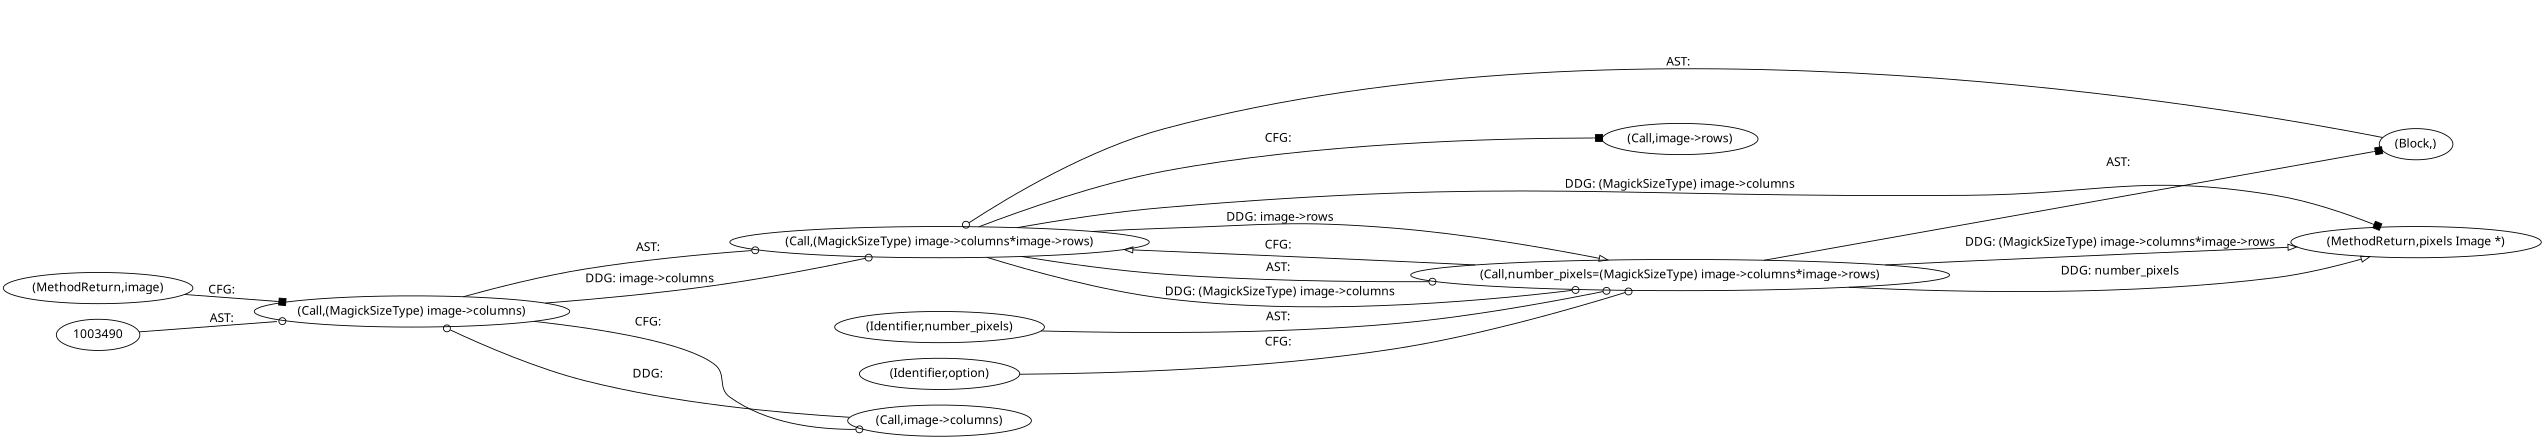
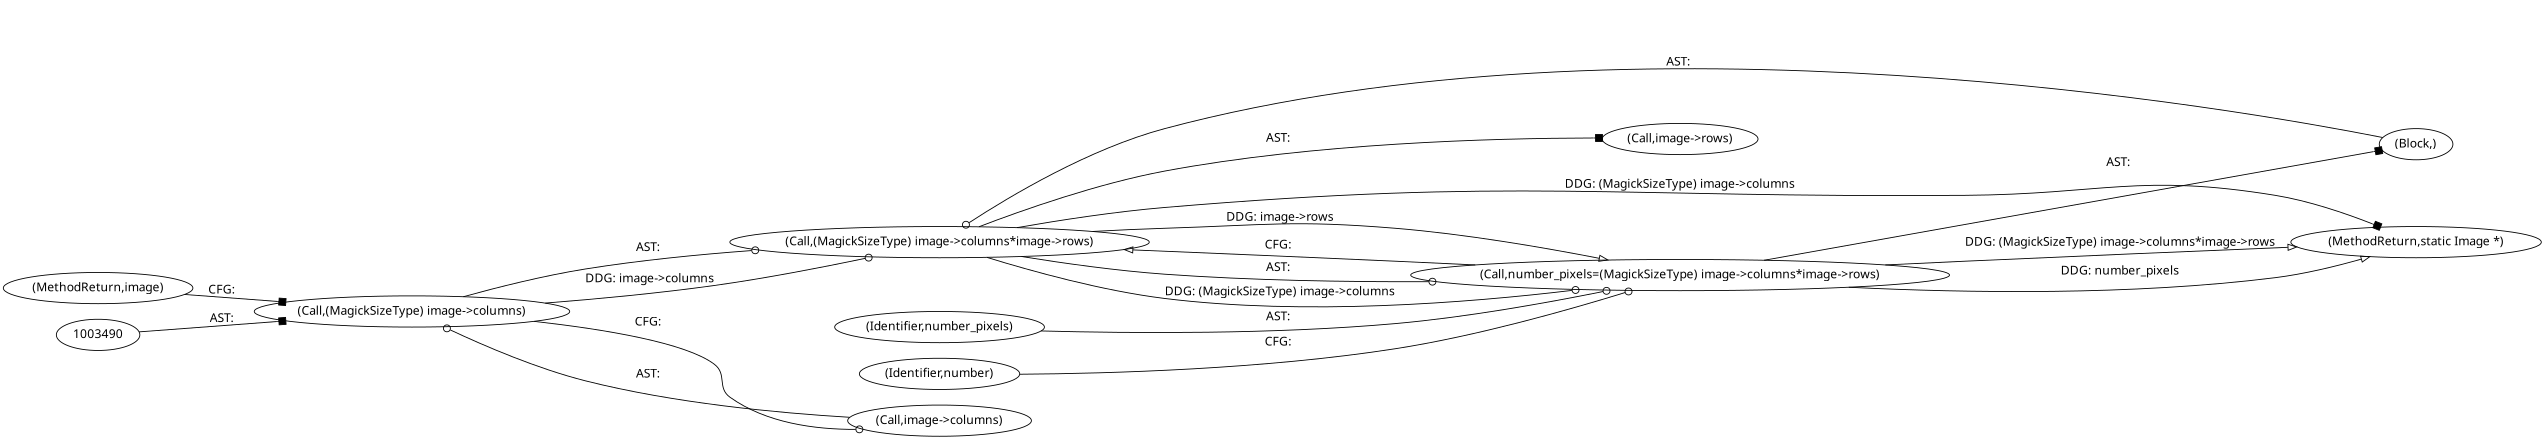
edge "(Call,(MagickSizeType) image->columns*image->rows)" -> "(Call,image->rows)": label "CFG: " -> "AST: "
node "(MethodReturn,pixels Image *)": label "(MethodReturn,pixels Image *)" -> "(MethodReturn,static Image *)"
edge "1003490" -> "(Call,(MagickSizeType) image->columns)": arrowhead odot -> box
edge "(Call,image->columns)" -> "(Call,(MagickSizeType) image->columns)": label "DDG: " -> "AST: "
node "(Identifier,option)": label "(Identifier,option)" -> "(Identifier,number)"
